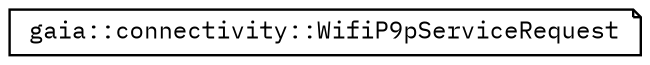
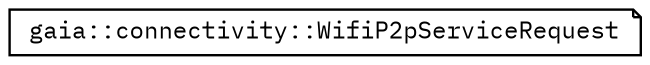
node "gaia::connectivity::WifiP9pServiceRequest": label "gaia::connectivity::WifiP9pServiceRequest" -> "gaia::connectivity::WifiP2pServiceRequest"
